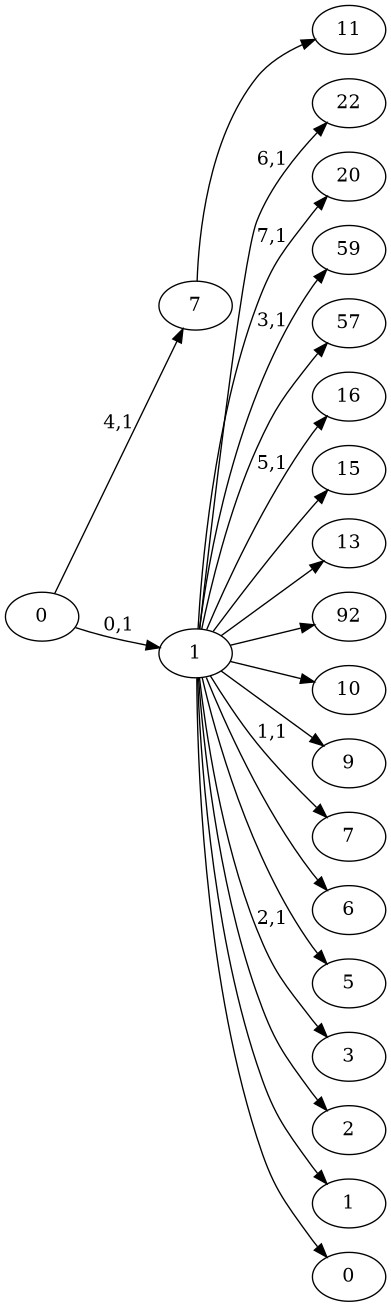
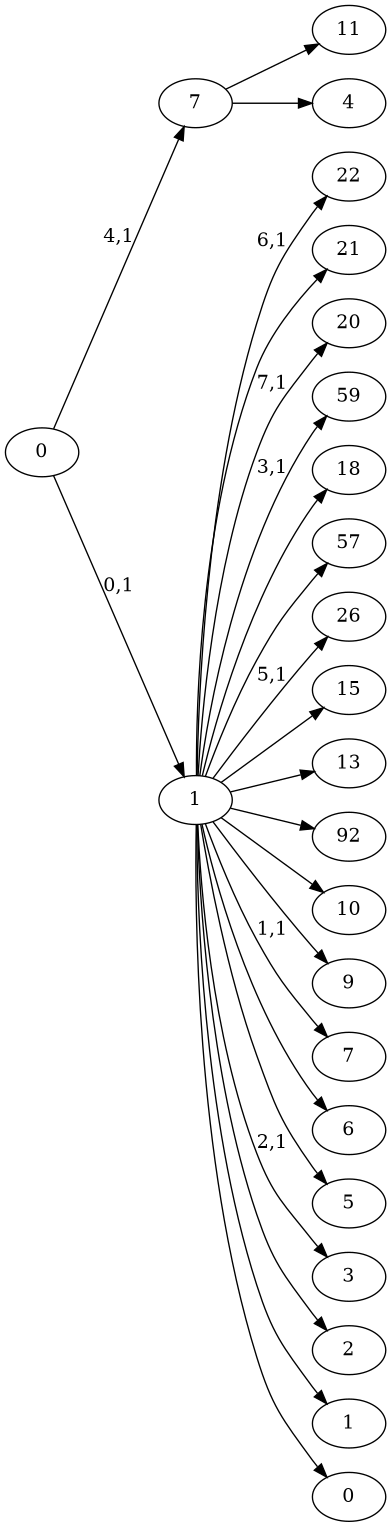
node "4": added
node "21": added
node "16": label "16" -> "26"
node "18": added
